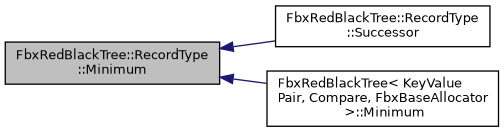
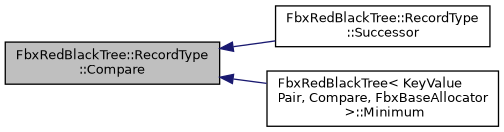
node "FbxRedBlackTree::RecordType ::Minimum": label "FbxRedBlackTree::RecordType ::Minimum" -> "FbxRedBlackTree::RecordType ::Compare"
